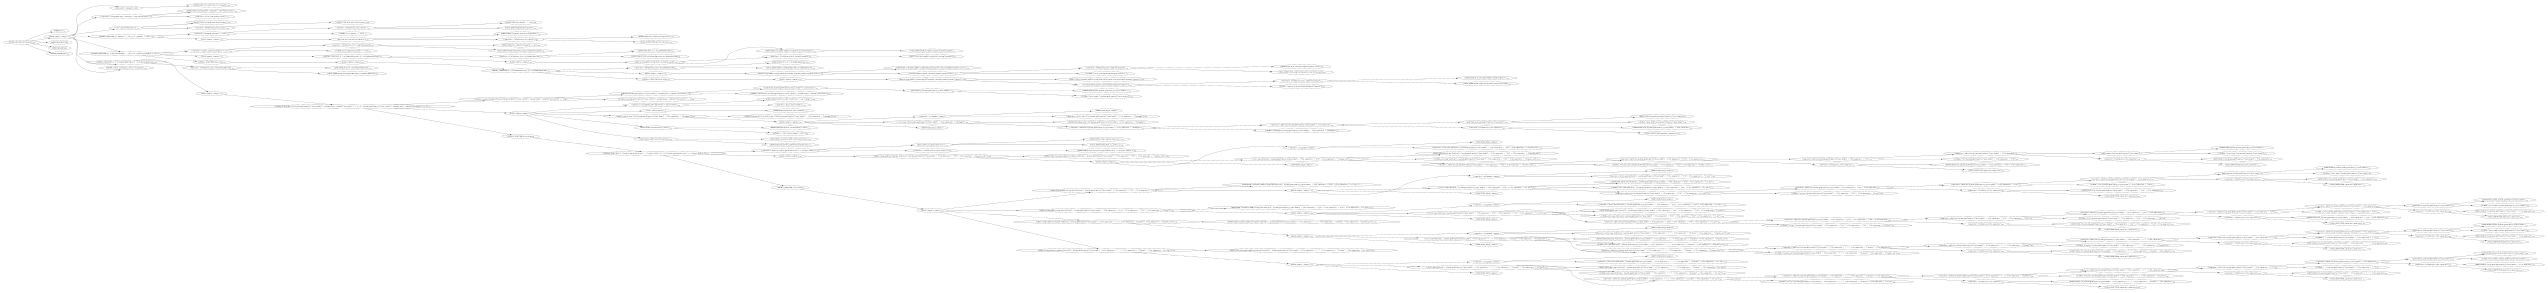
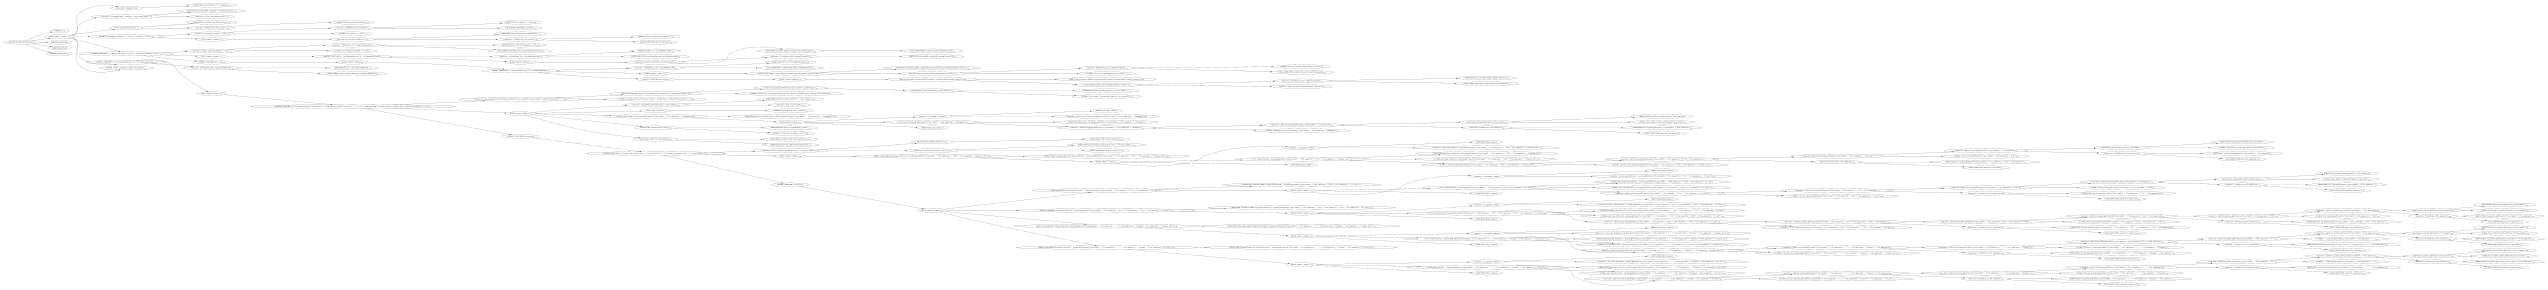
edge "(getJavaVersion,getJavaVersion())" -> "(FIELD_IDENTIFIER,JAVA_1_1,JAVA_1_1)": now "(<operator>.fieldAccess,Project.JAVA_1_1)" -> "(FIELD_IDENTIFIER,JAVA_1_1,JAVA_1_1)"
